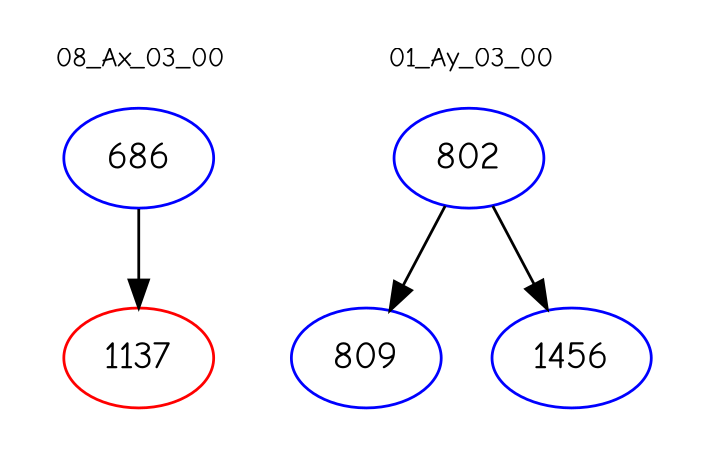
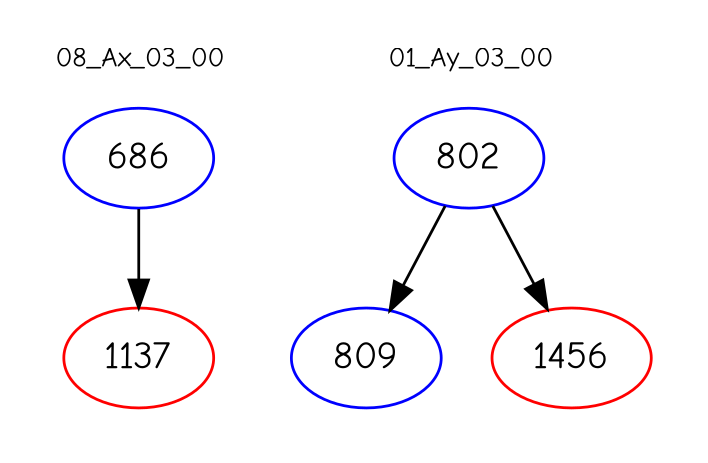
node "1456": color blue -> red
